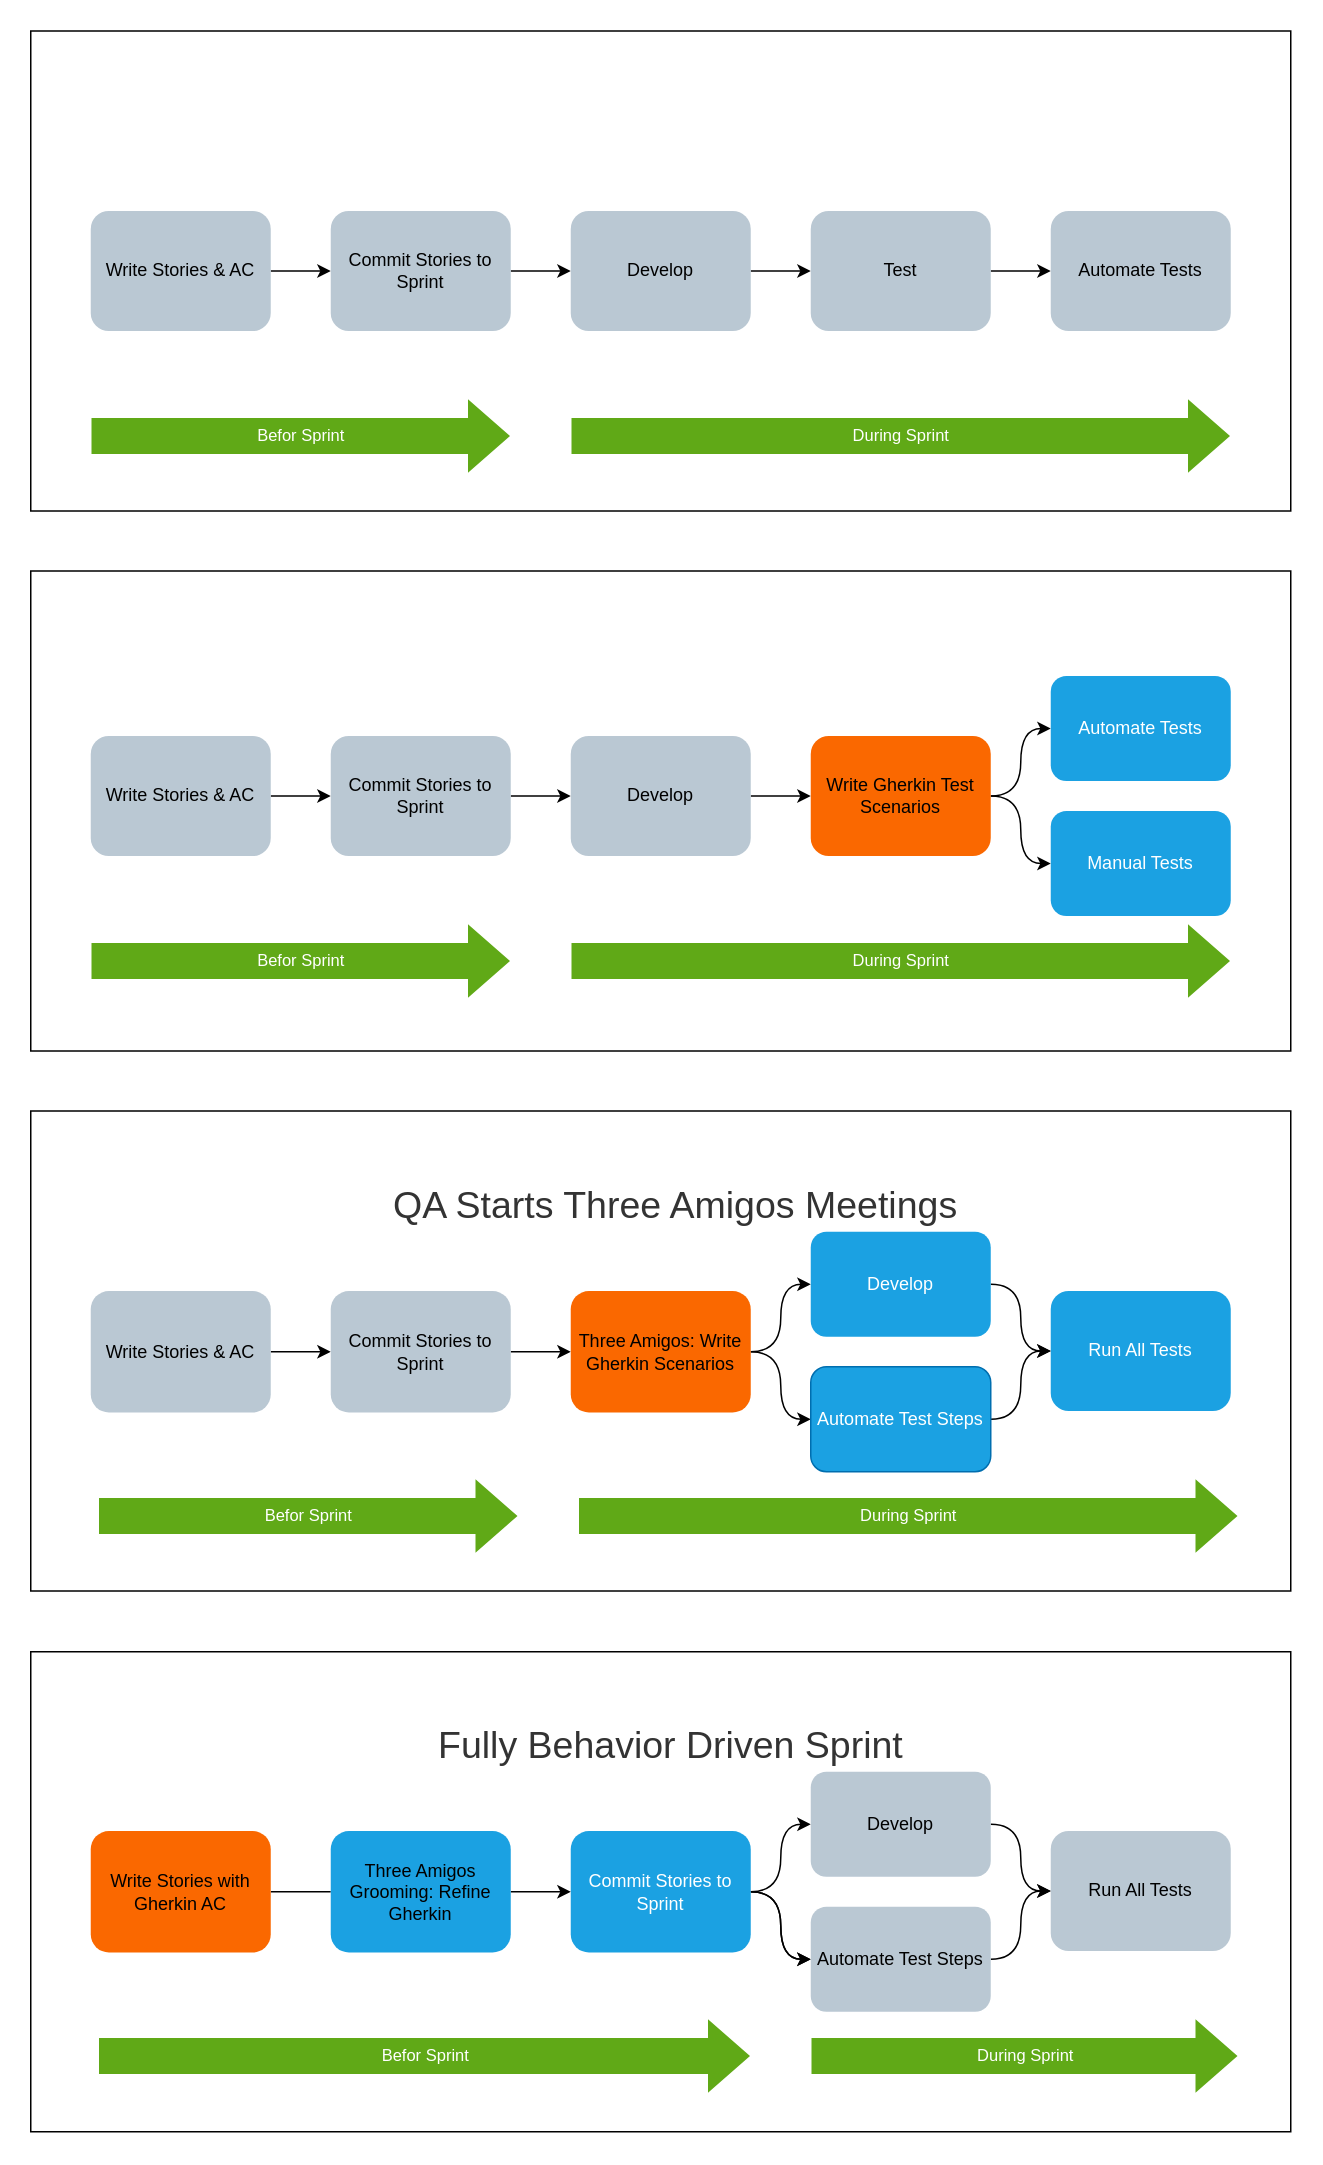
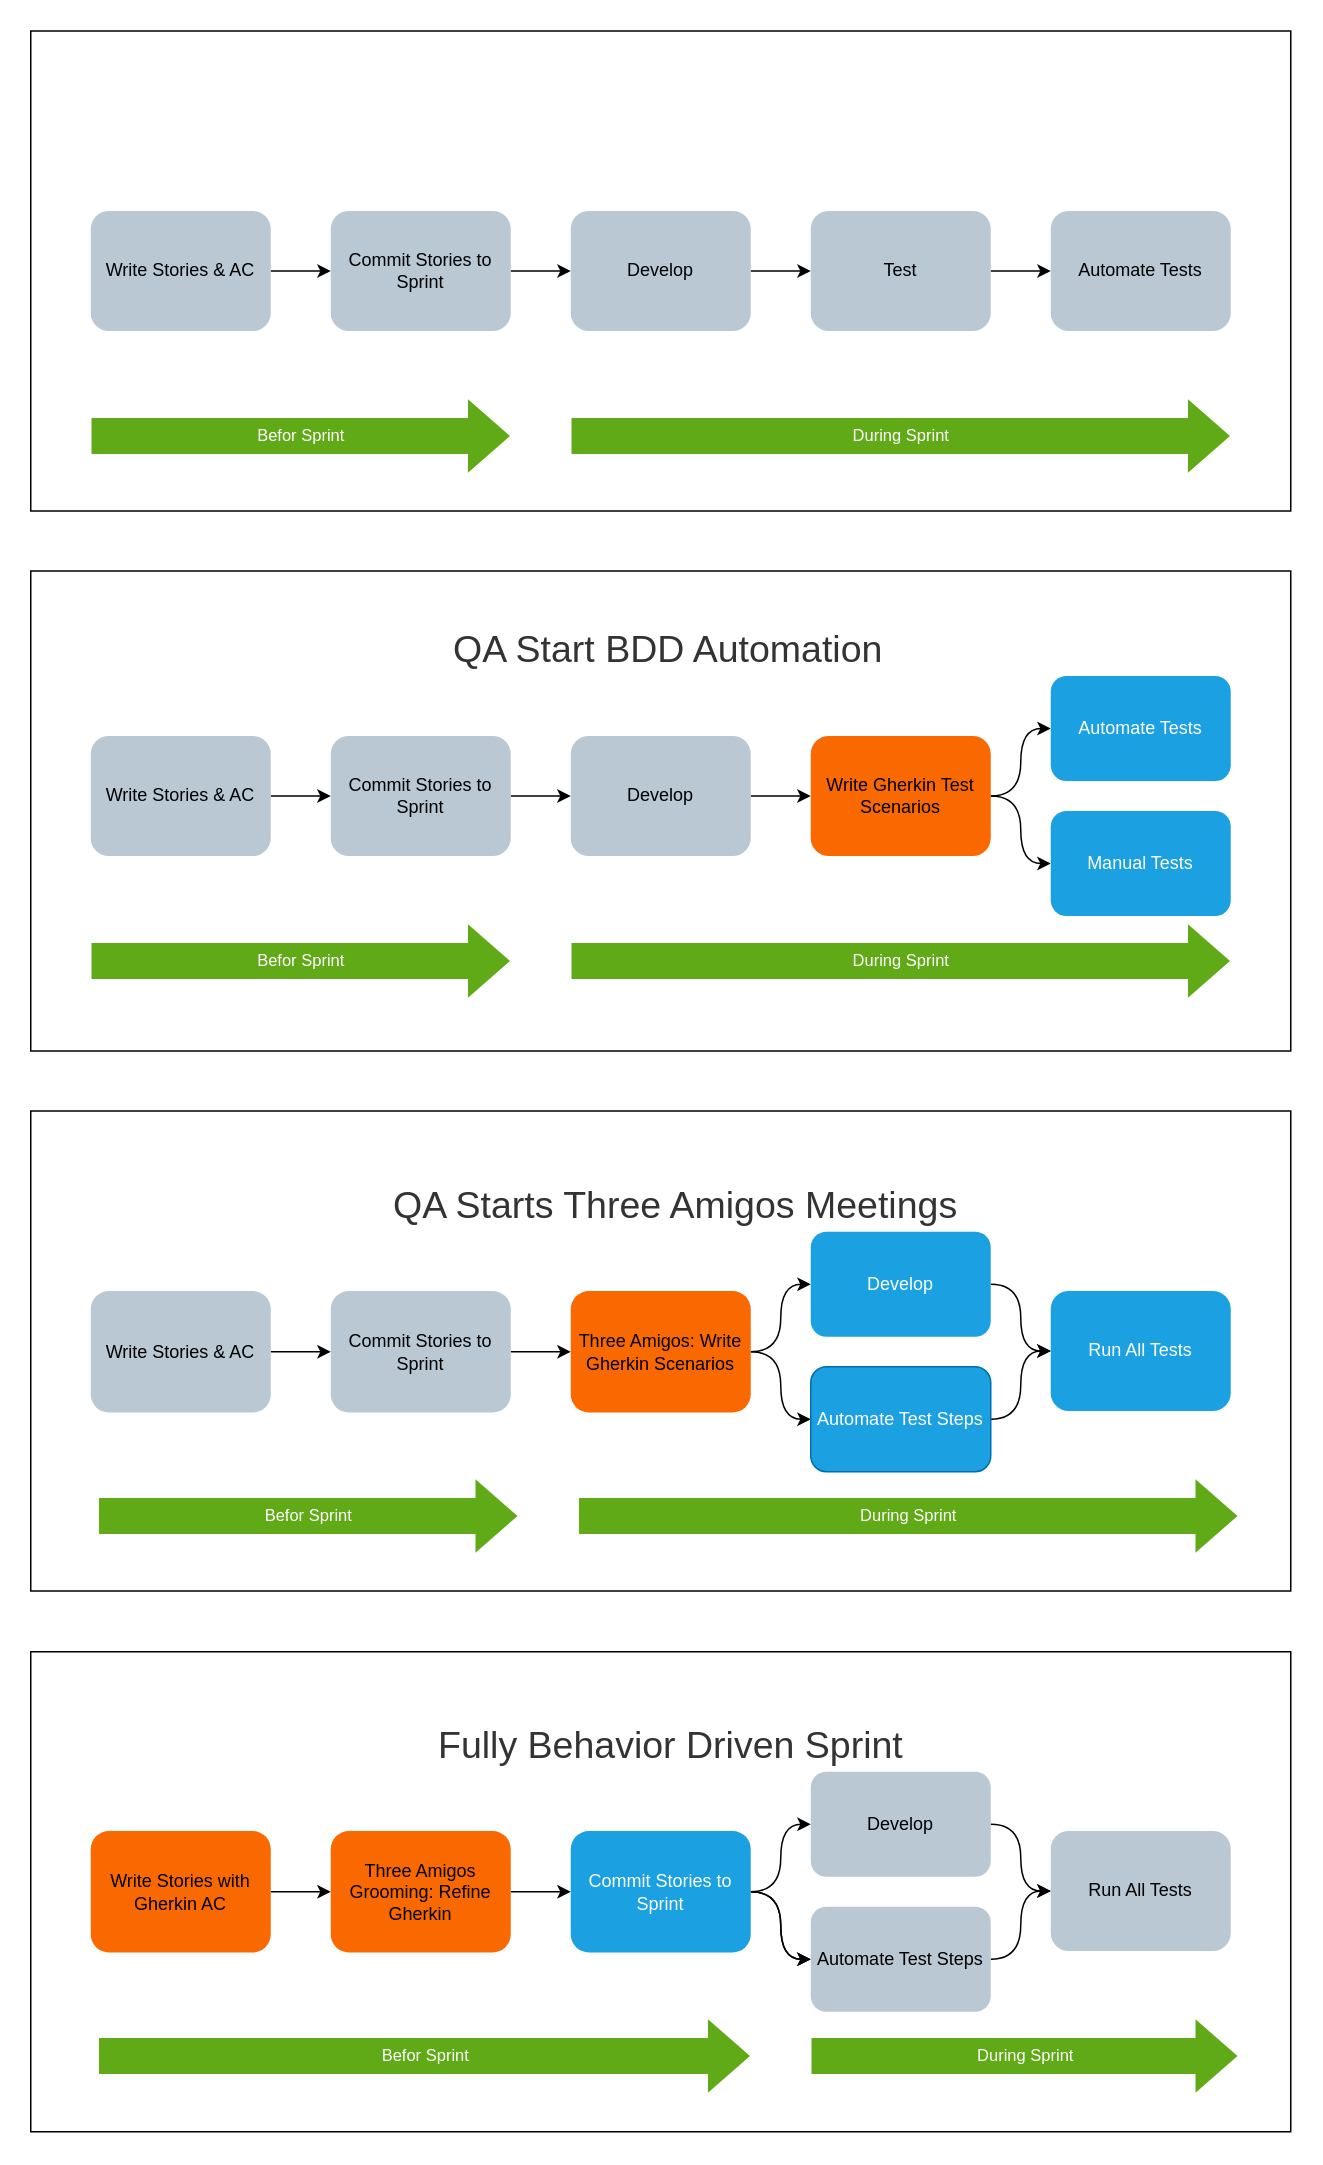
node "QA Start BDD Automation": added
edge "Write Stories with Gherkin AC" -- "Three Amigos Grooming: Refine Gherkin": arrowhead none -> classic
node "Three Amigos Grooming: Refine Gherkin": fillcolor #1ba1e2 -> #fa6800
